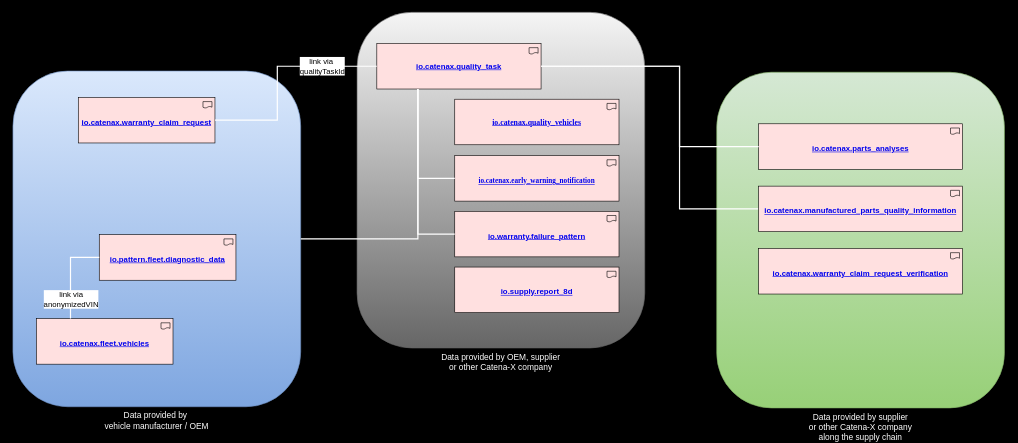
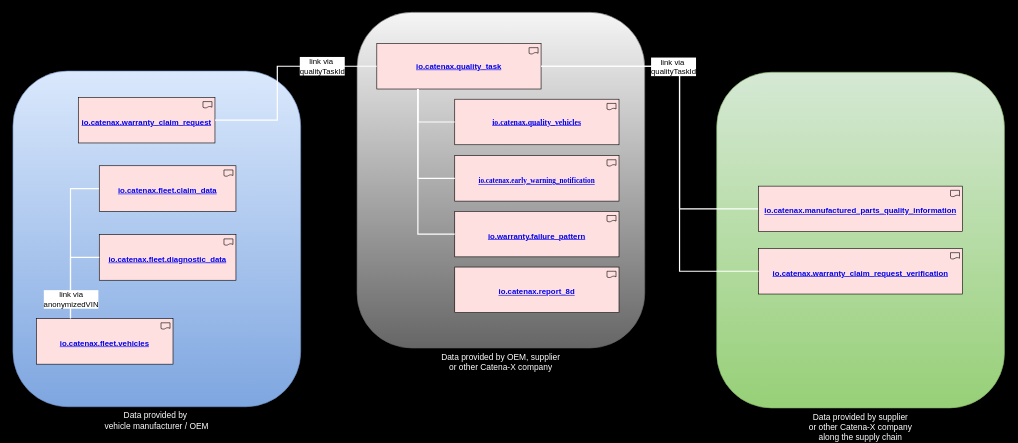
edge "io.catenax.quality_task" -- "io.catenax.parts_analyses": removed
node "io.catenax.parts_analyses": removed
node "io.catenax.fleet.claim_data": added
edge "io.catenax.fleet.claim_data" -- "io.catenax.fleet.vehicles": added
edge "io.catenax.quality_task" -- "Data provided by vehicle manufacturer / OEM": now "io.catenax.quality_task" -- "io.catenax.quality_vehicles"
node "io.pattern.fleet.diagnostic_data": label "io.pattern.fleet.diagnostic_data" -> "io.catenax.fleet.diagnostic_data"
edge "io.catenax.quality_task" -- "io.catenax.warranty_claim_request_verification": added, label "link via qualityTaskId"
node "io.supply.report_8d": label "io.supply.report_8d" -> "io.catenax.report_8d"
